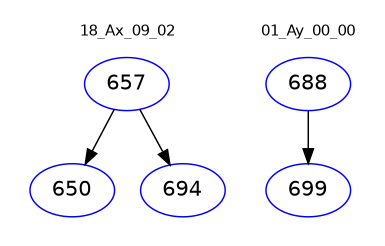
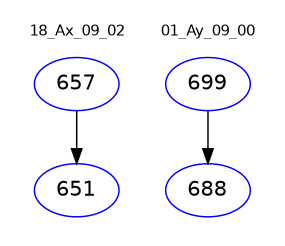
cluster "01_Ay_00_00": label "01_Ay_00_00" -> "01_Ay_09_00"
edge "688" -> "699": reversed
node "650": label "650" -> "651"
node "694": removed
